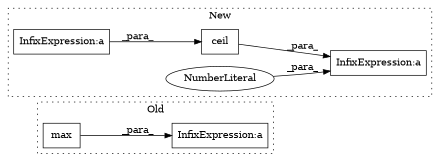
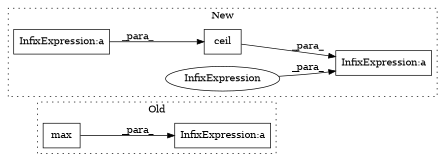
node "NumberLiteral": label "NumberLiteral" -> "InfixExpression"
